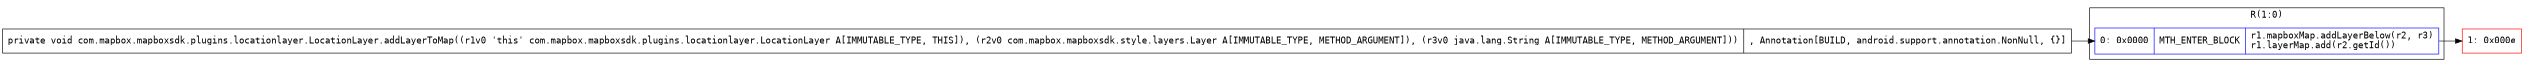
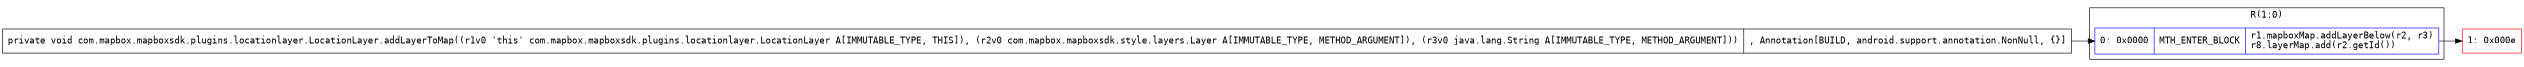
node "0: 0x0000": text "r1.layerMap.add(r2.getId())" -> "r8.layerMap.add(r2.getId())"
